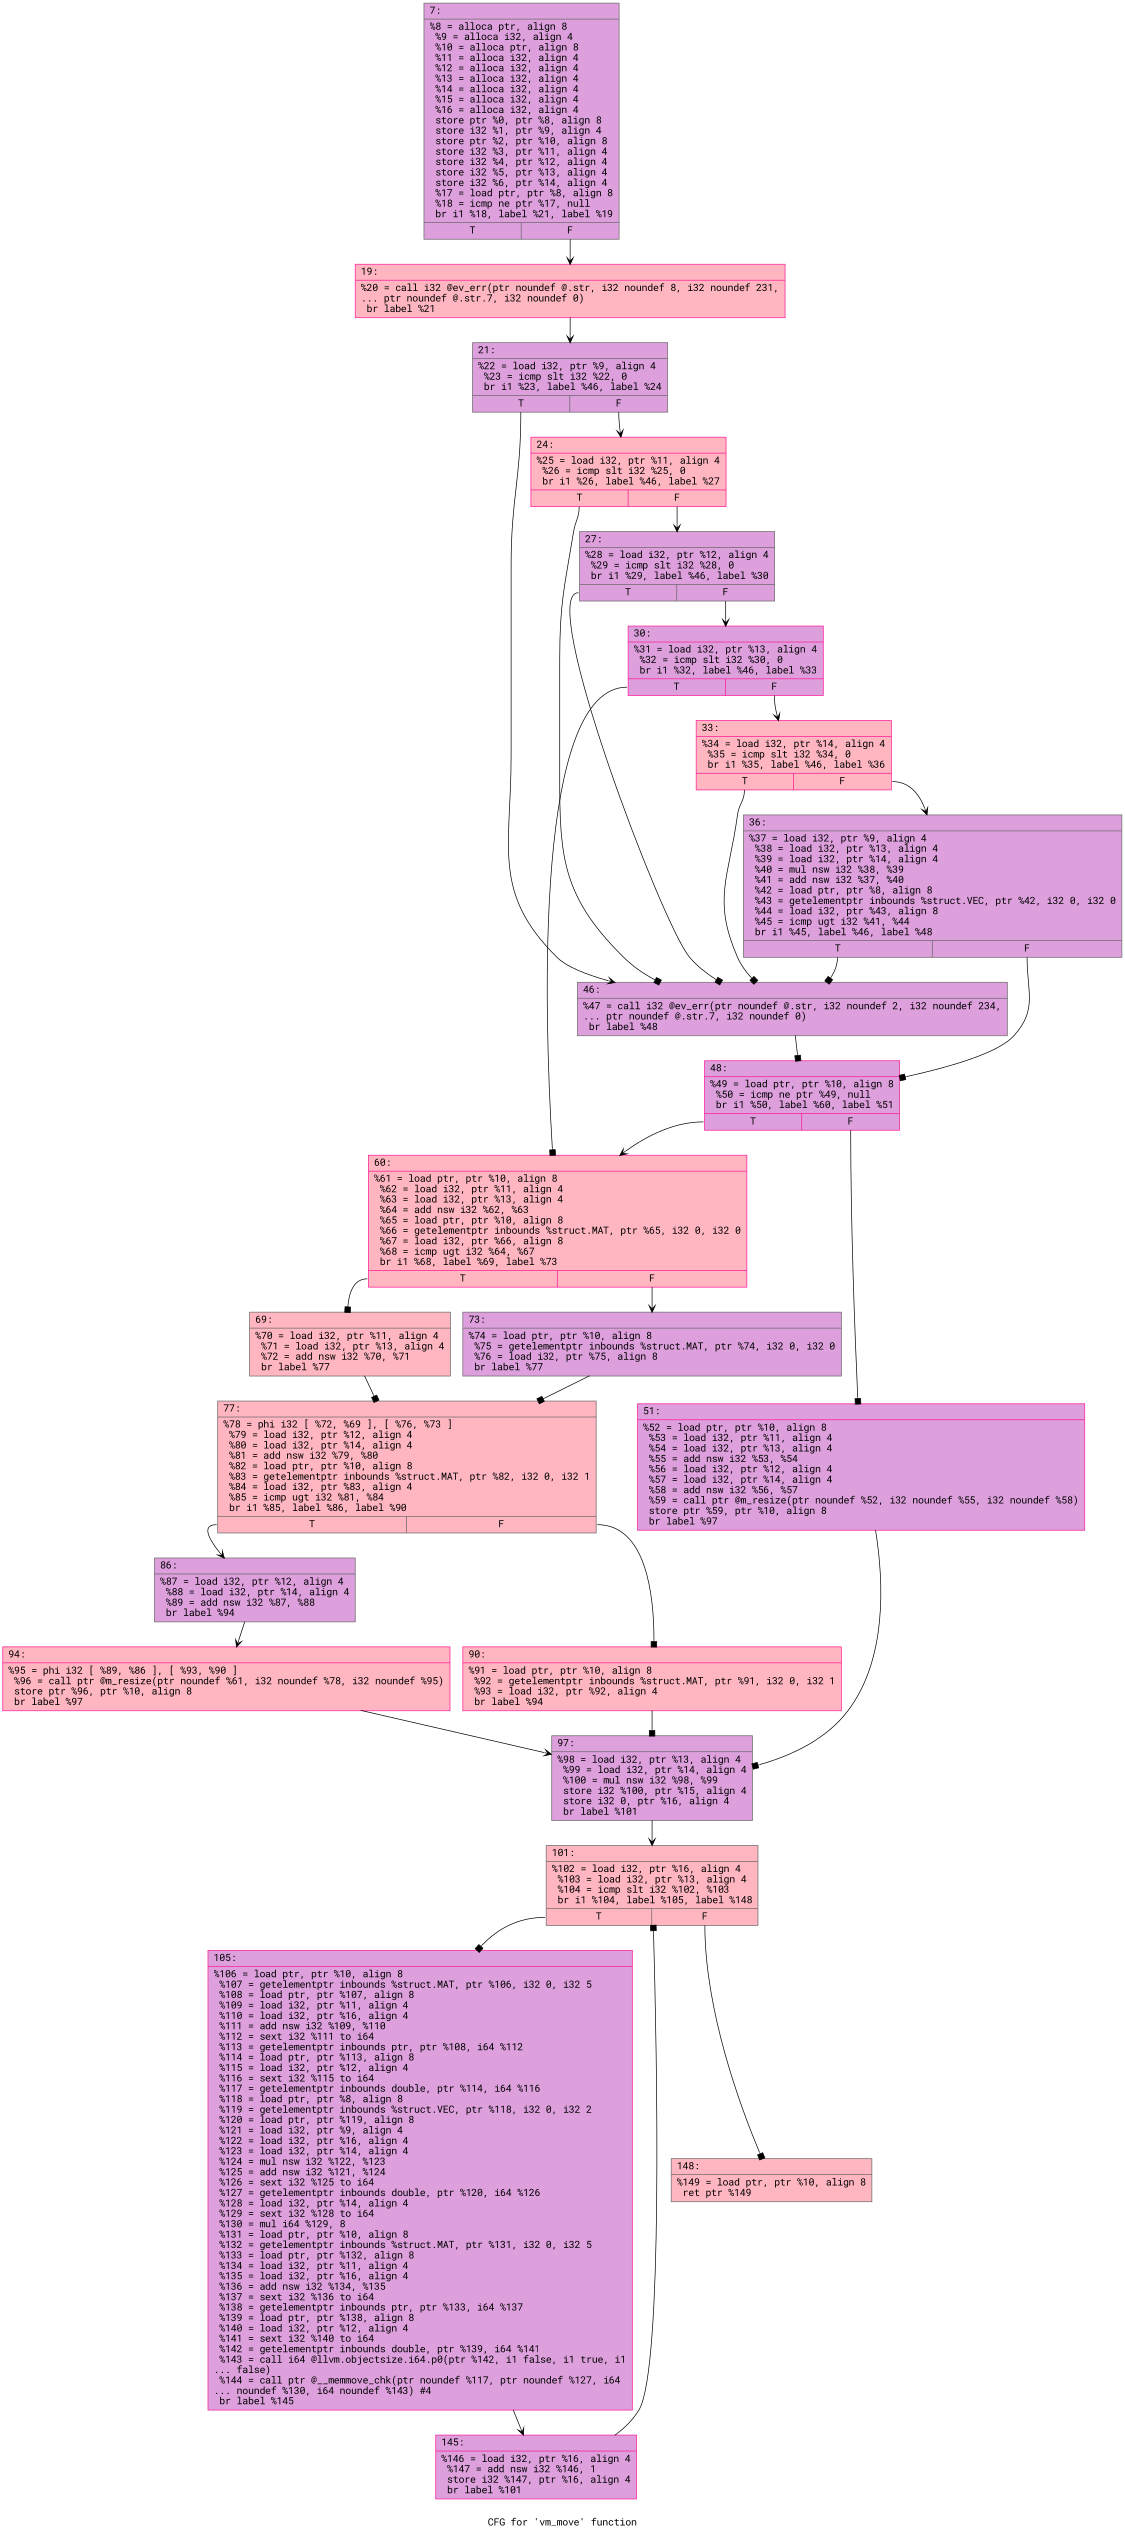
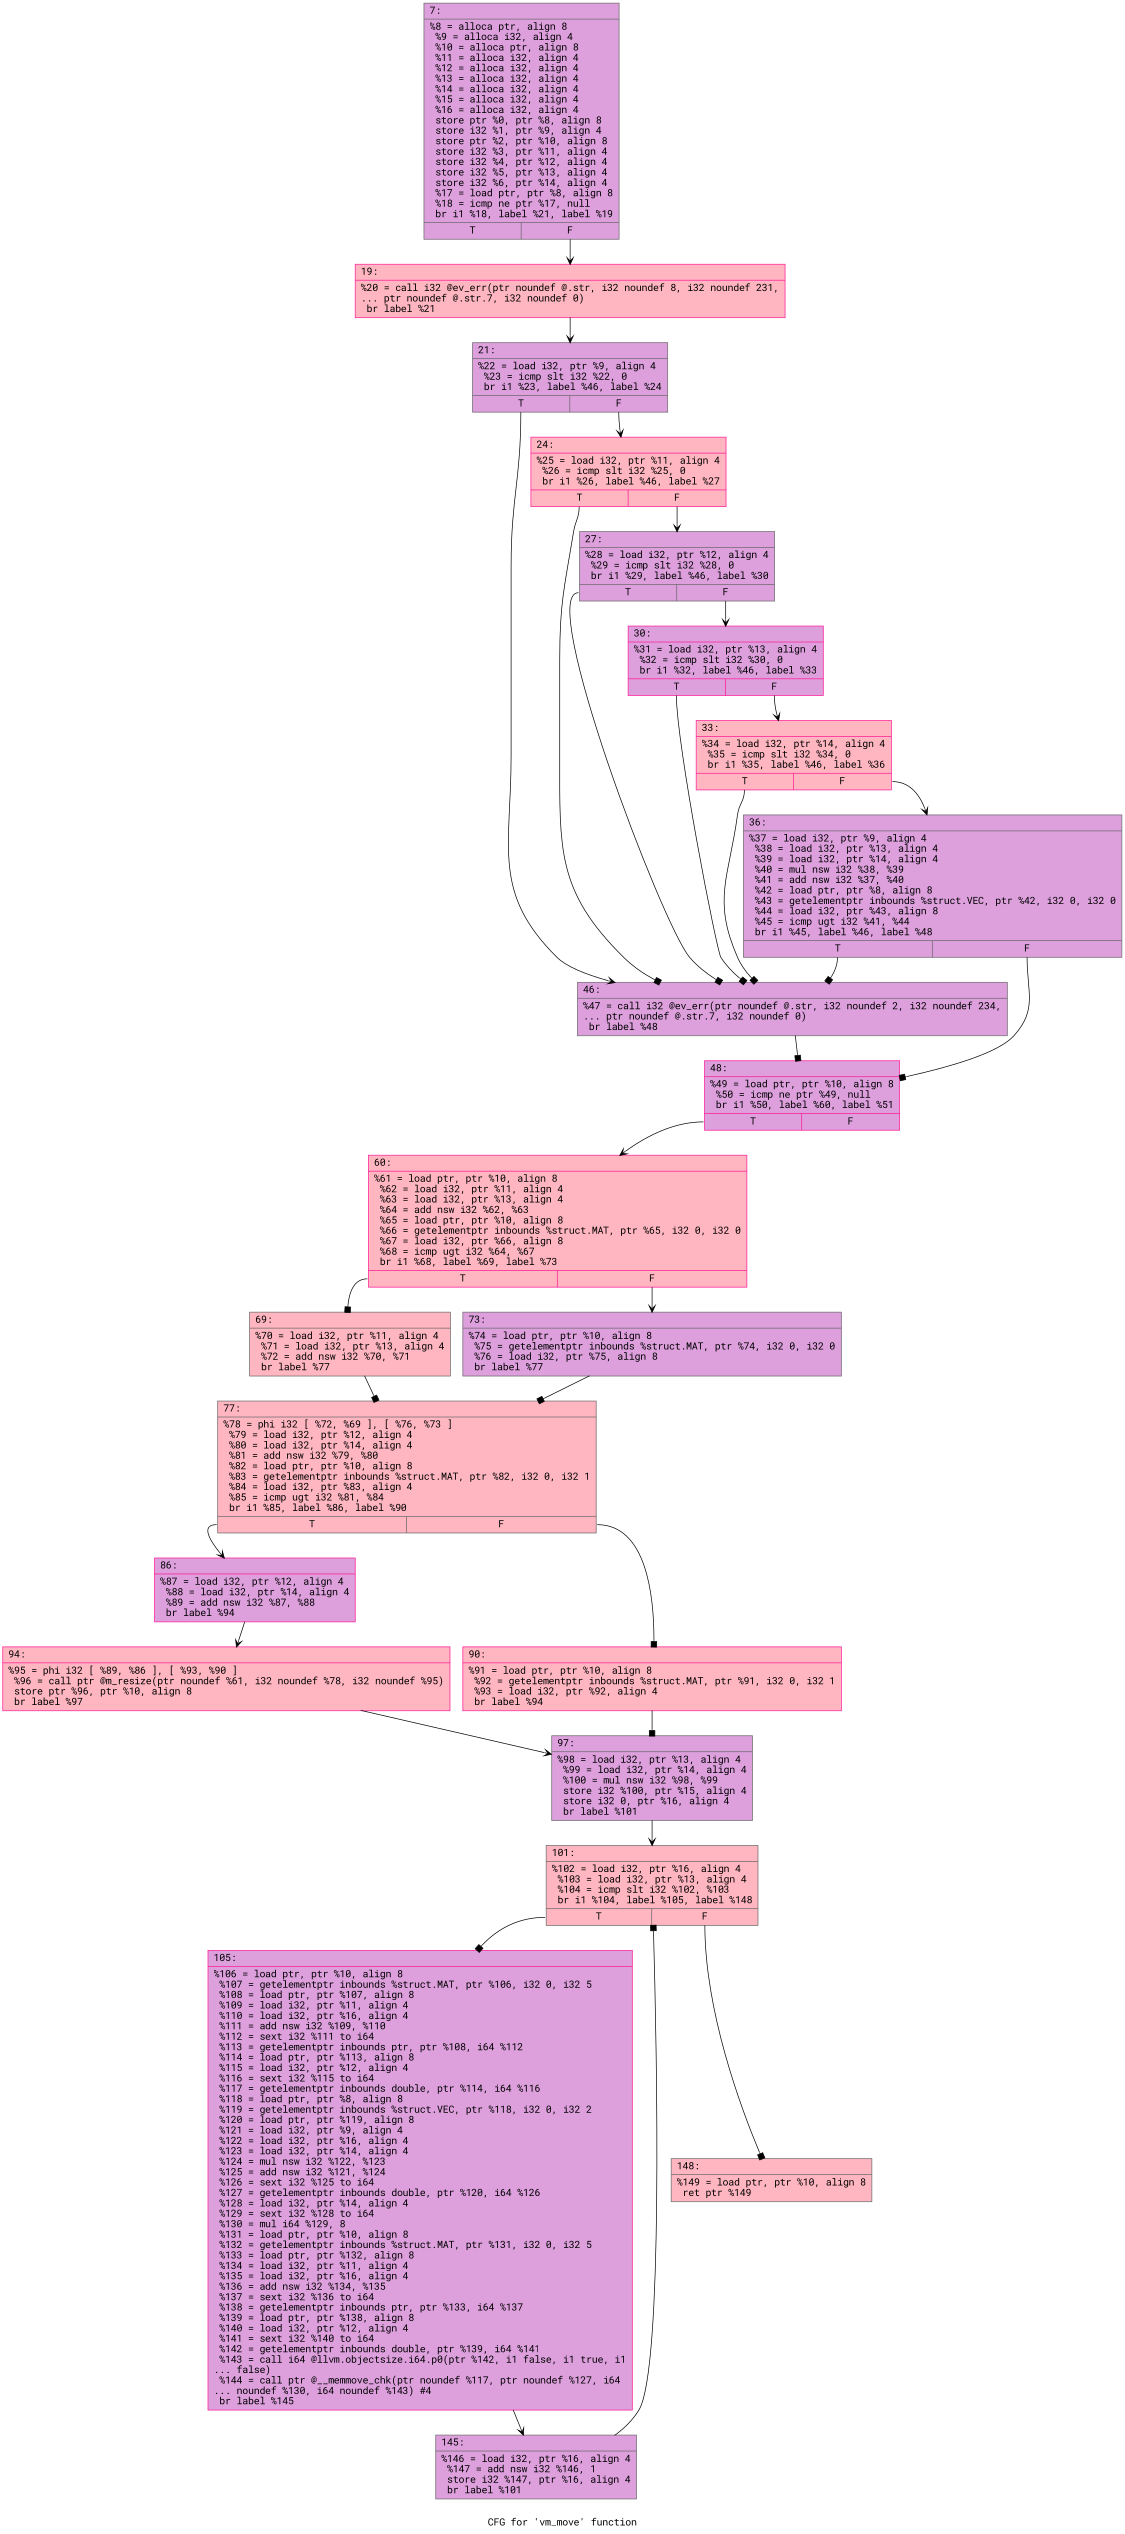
edge "30:" -> "60:": now "30:" -> "46:"
node "51:": removed
node "86:": color gray40 -> deeppink
node "145:": color deeppink -> gray40
